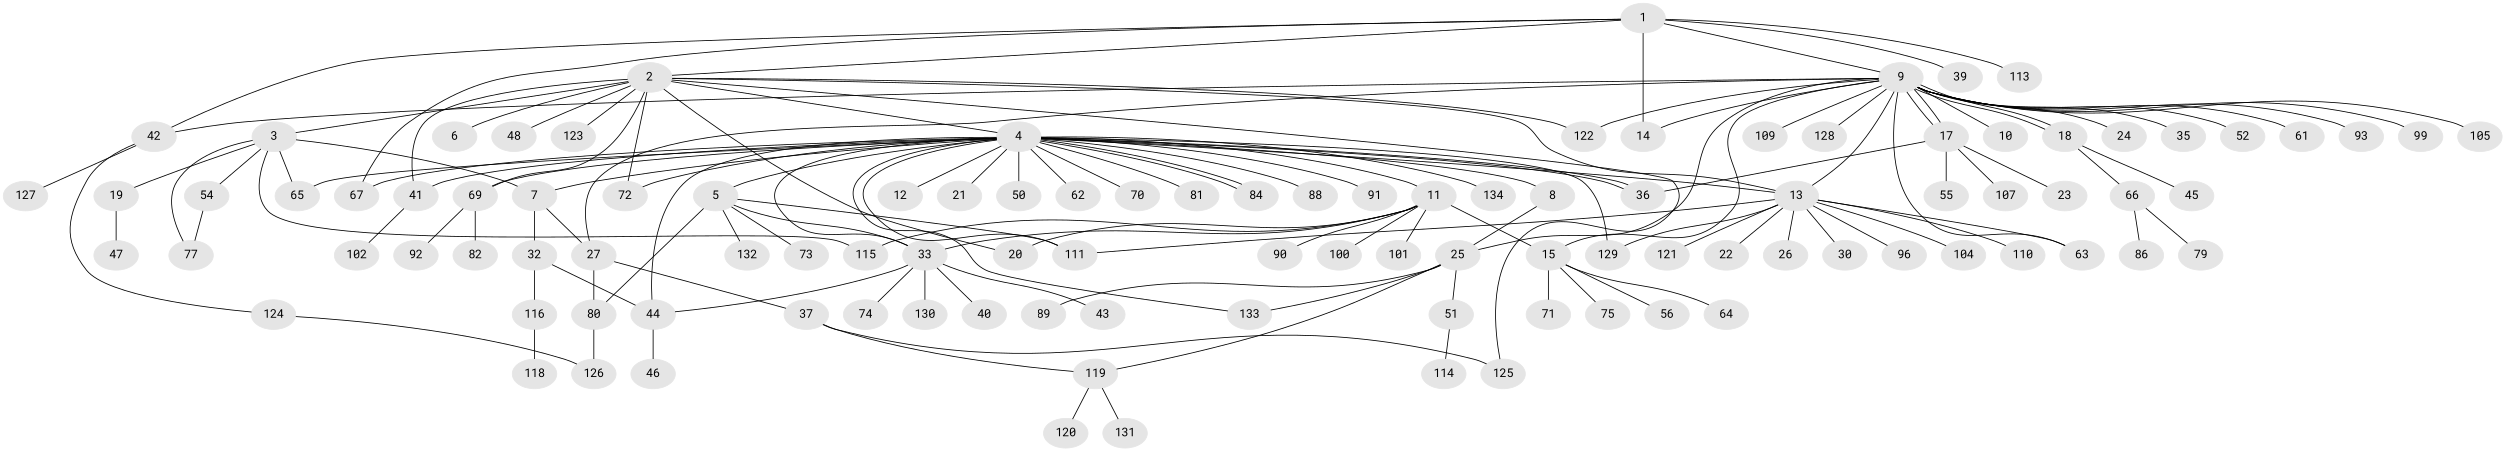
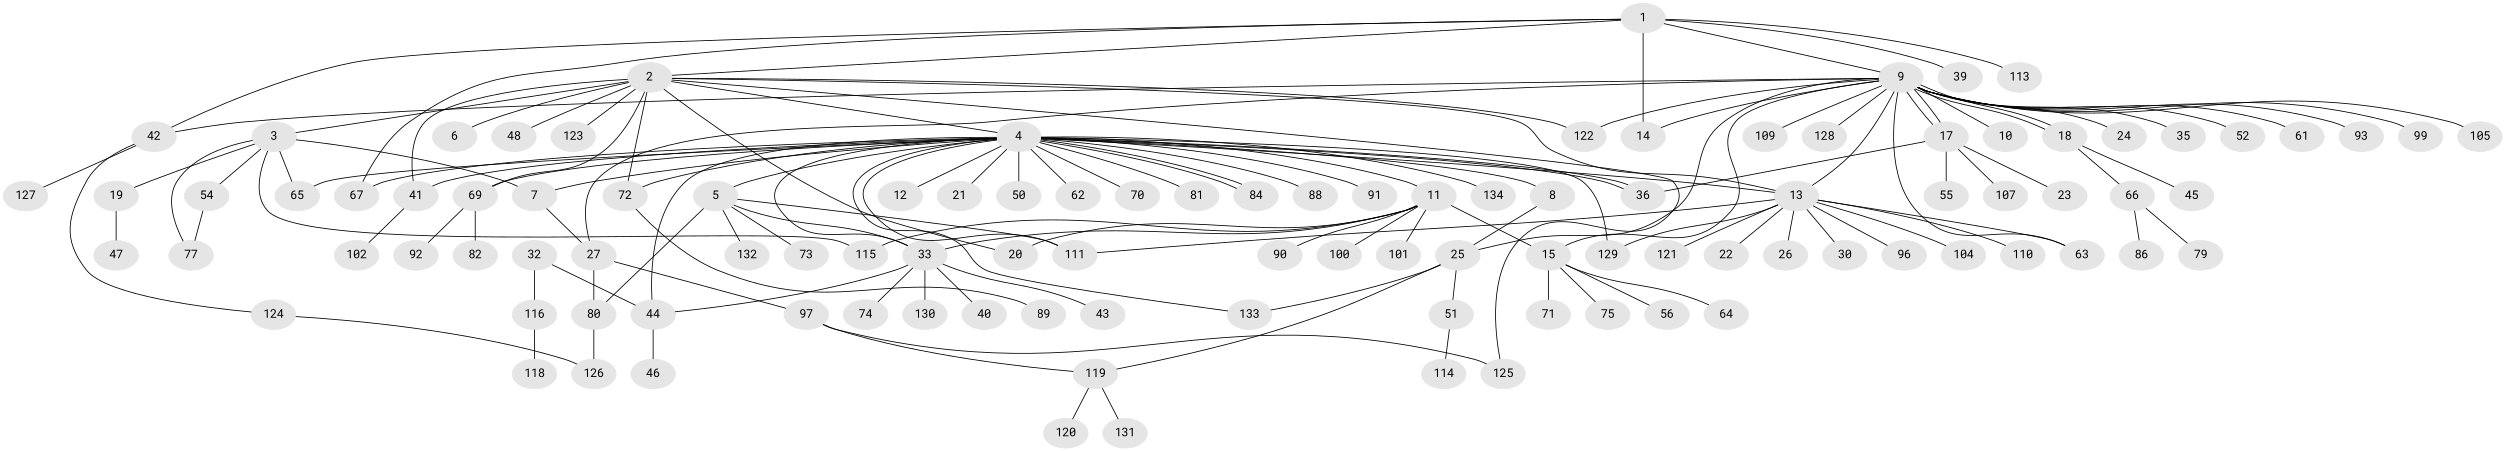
edge "7" -- "32": removed
edge "25" -- "89": now "72" -- "89"
node "37": label "37" -> "97"
